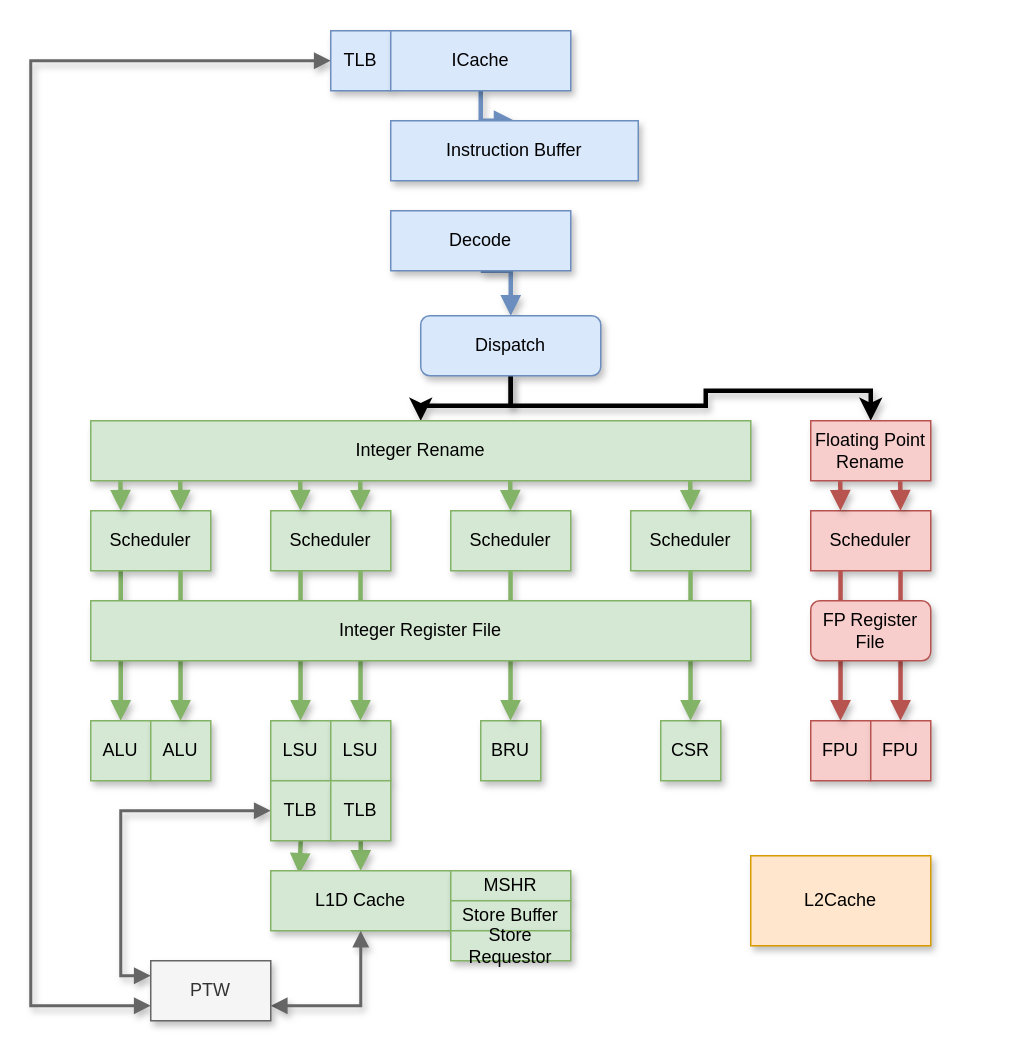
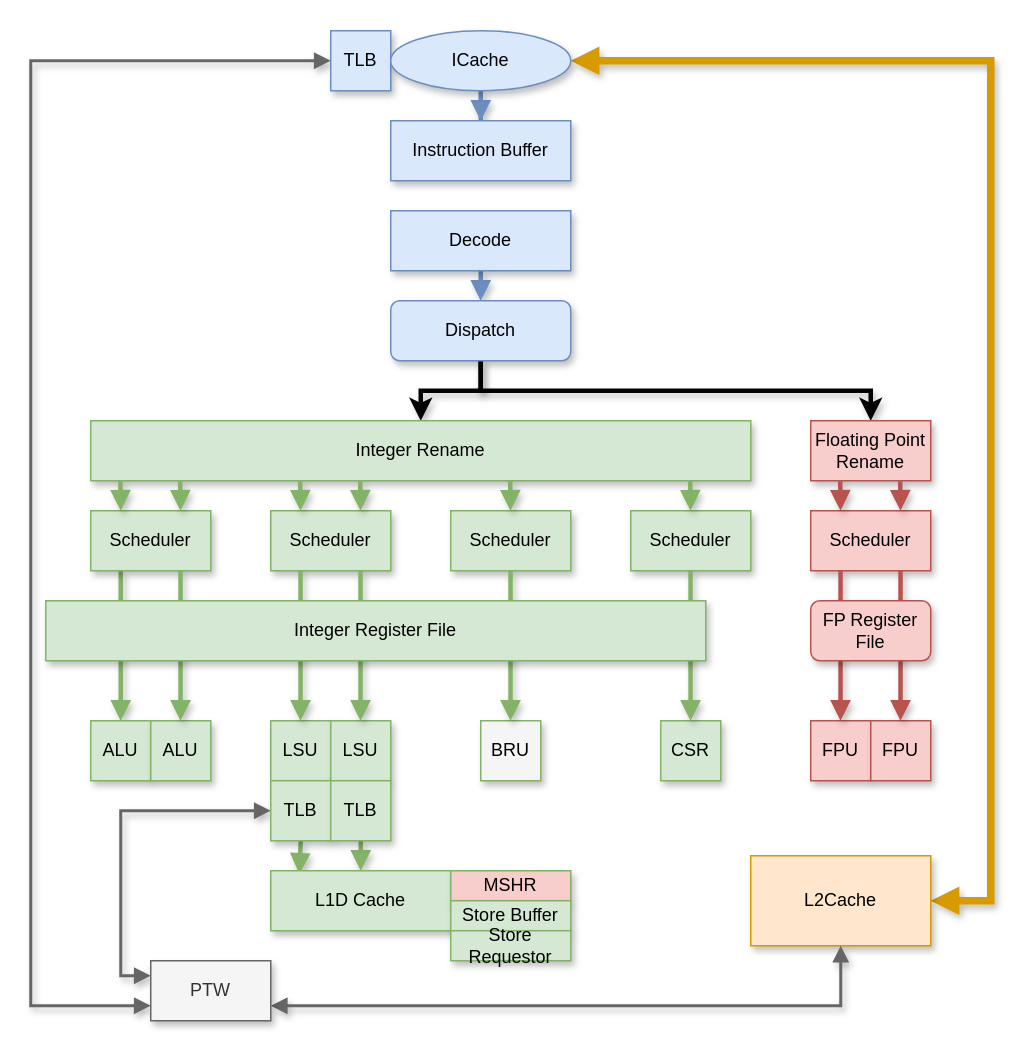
node "ICache": shape rectangle -> ellipse
node "Instruction Buffer": size 248x60 -> 180x60
edge "ICache" -- "L2Cache": added
node "Dispatch": moved (511, 346) -> (481, 331)
node "Integer Register File": moved (421, 631) -> (376, 631)
node "BRU": fillcolor #d5e8d4 -> #f5f5f5
node "MSHR": fillcolor #d5e8d4 -> #f8cecc
edge "L1D Cache" -- "PTW": now "L2Cache" -- "PTW"
